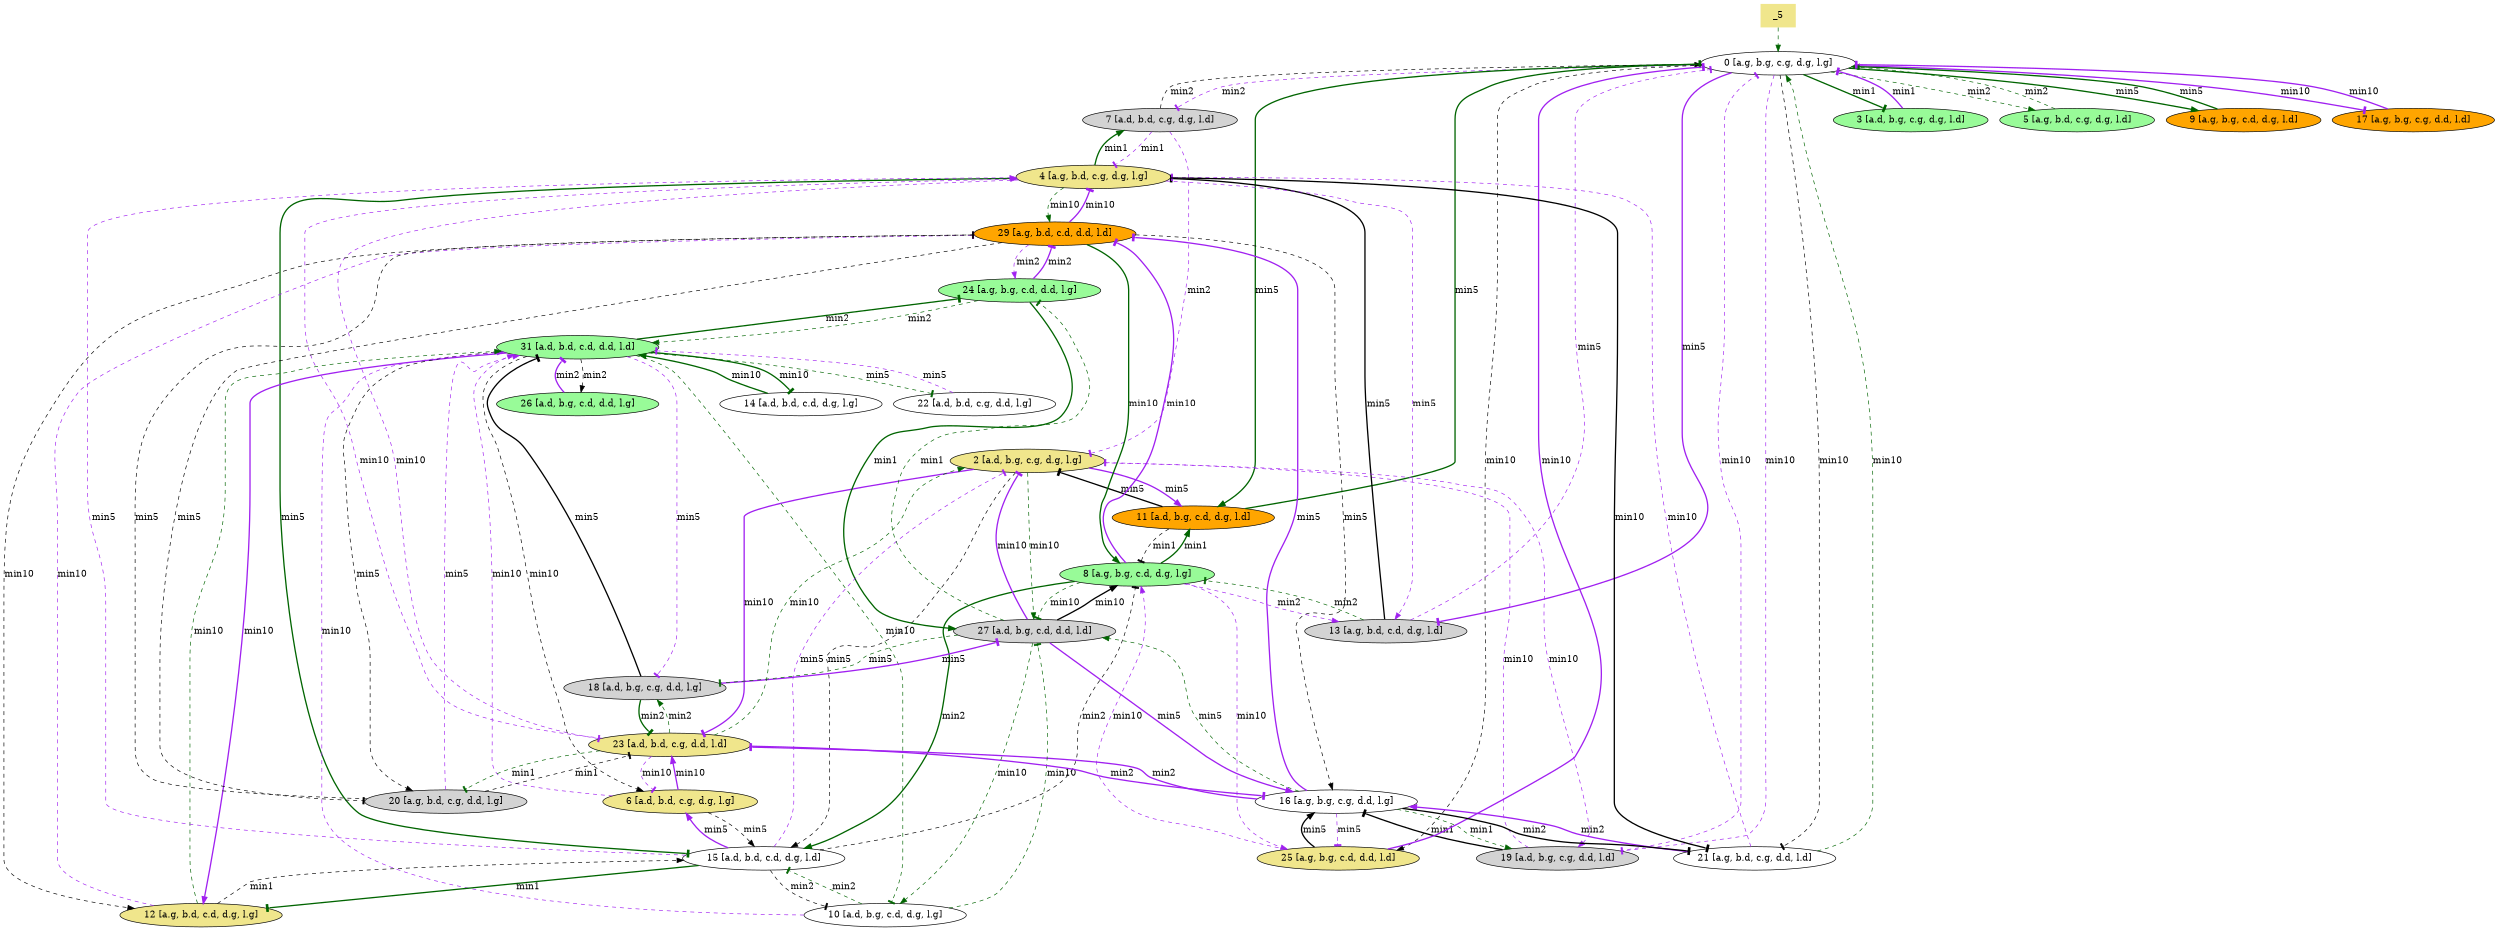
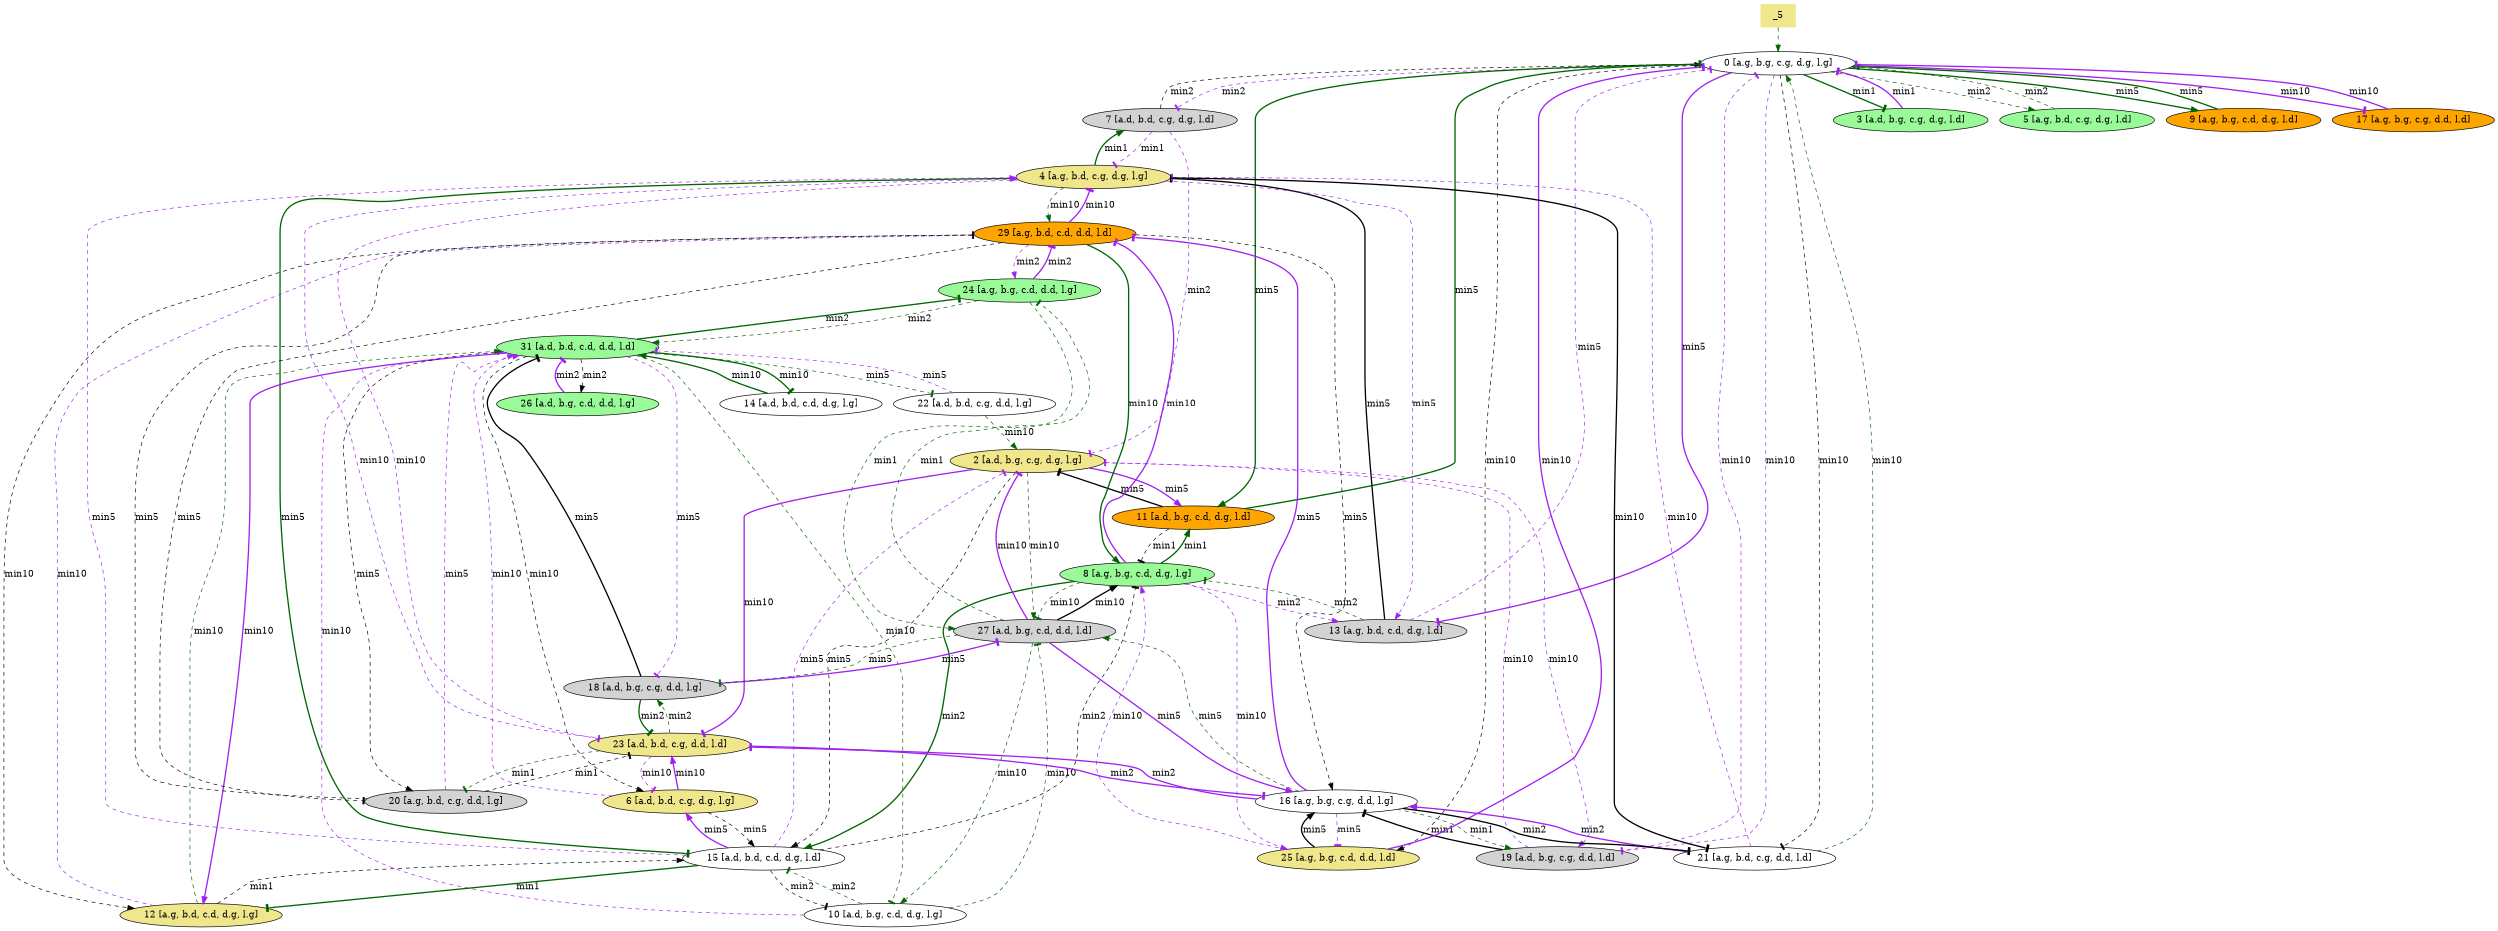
edge "24 [a.g, b.g, c.d, d.d, l.g]" -> "27 [a.d, b.g, c.d, d.d, l.d]": style bold -> dashed
edge "23 [a.d, b.d, c.g, d.d, l.d]" -> "2 [a.d, b.g, c.g, d.g, l.g]": now "22 [a.d, b.d, c.g, d.d, l.g]" -> "2 [a.d, b.g, c.g, d.g, l.g]"
